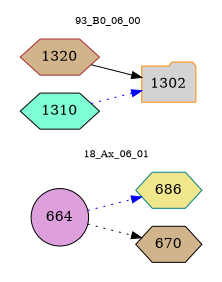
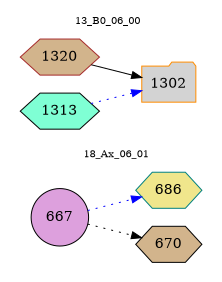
cluster "93_B0_06_00": label "93_B0_06_00" -> "13_B0_06_00"
node "1310": label "1310" -> "1313"
node "664": label "664" -> "667"
